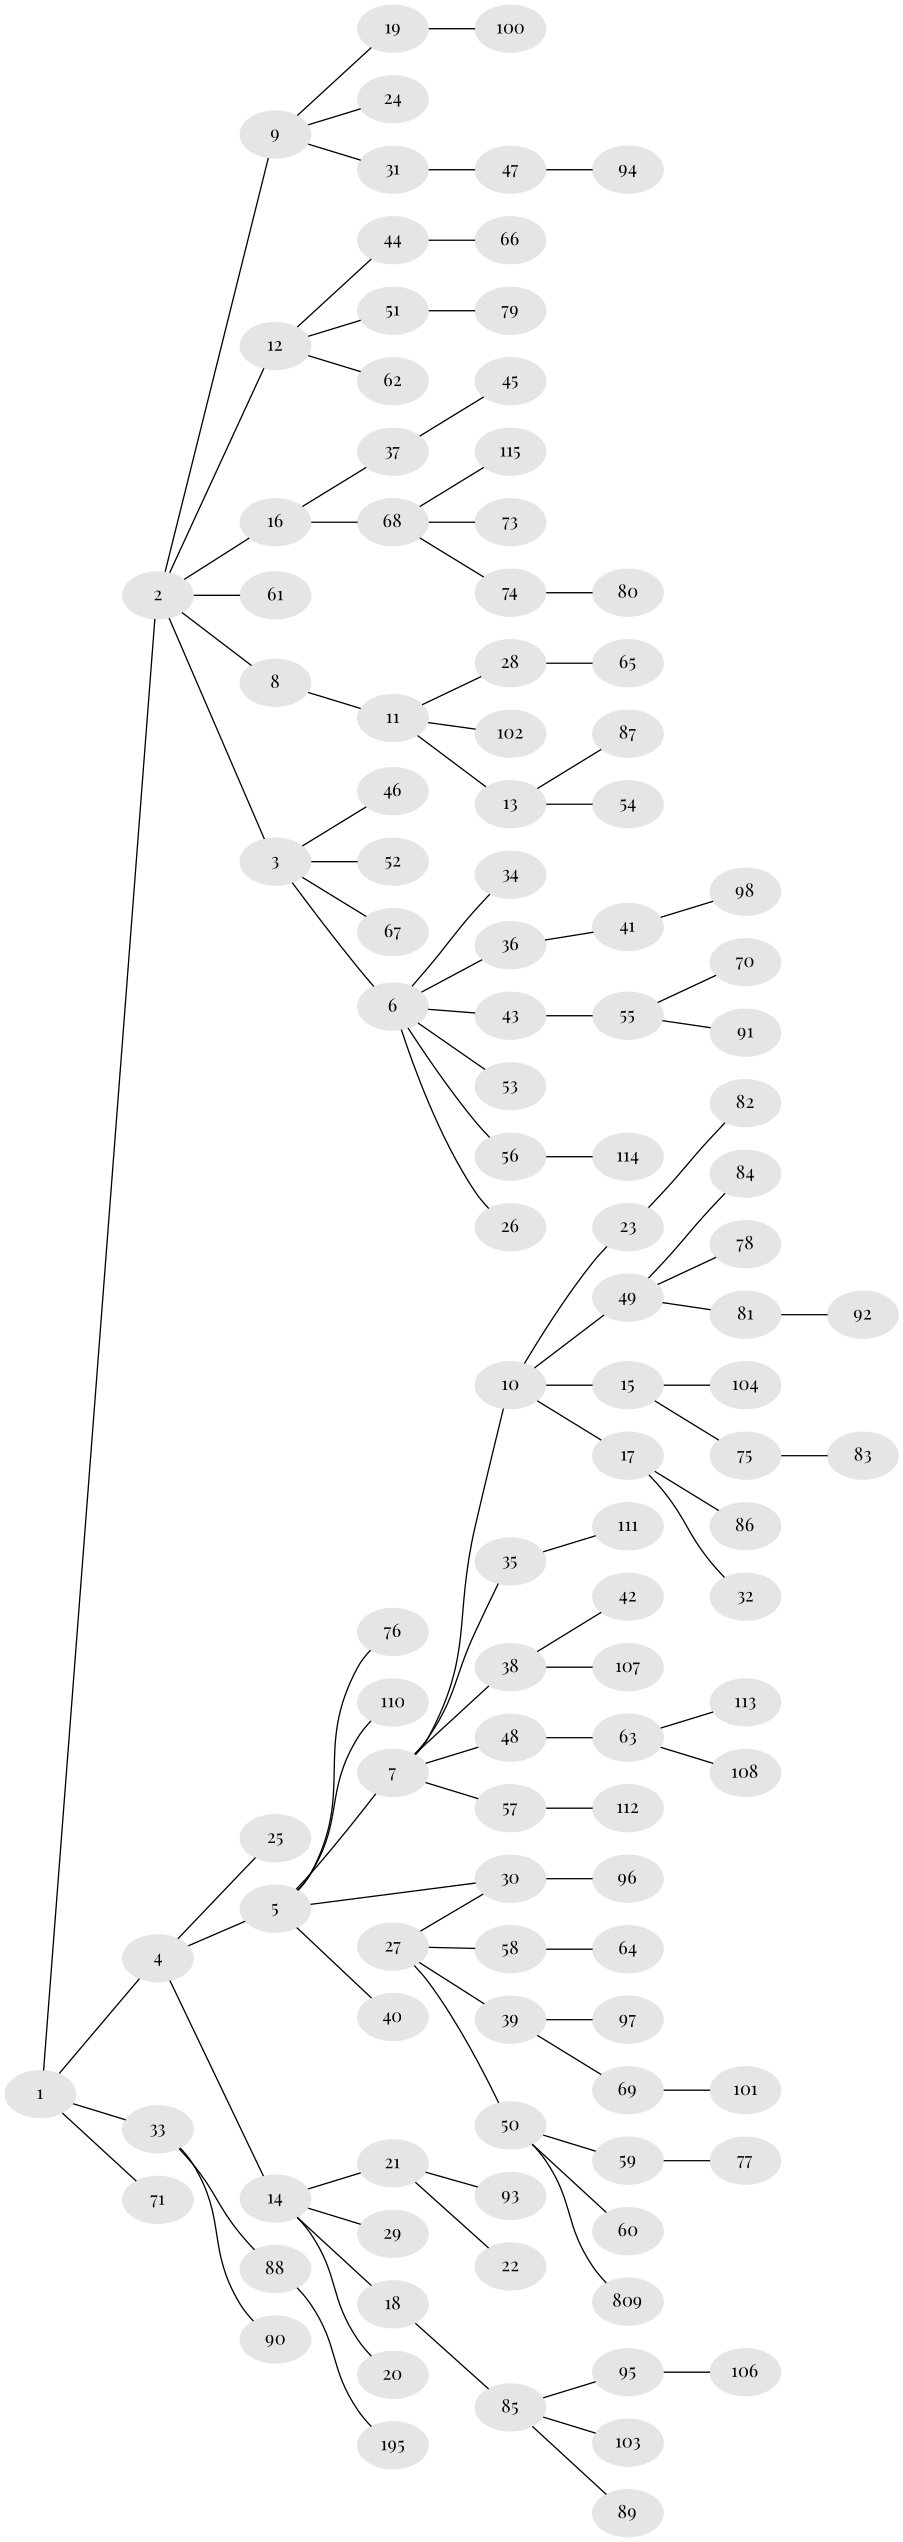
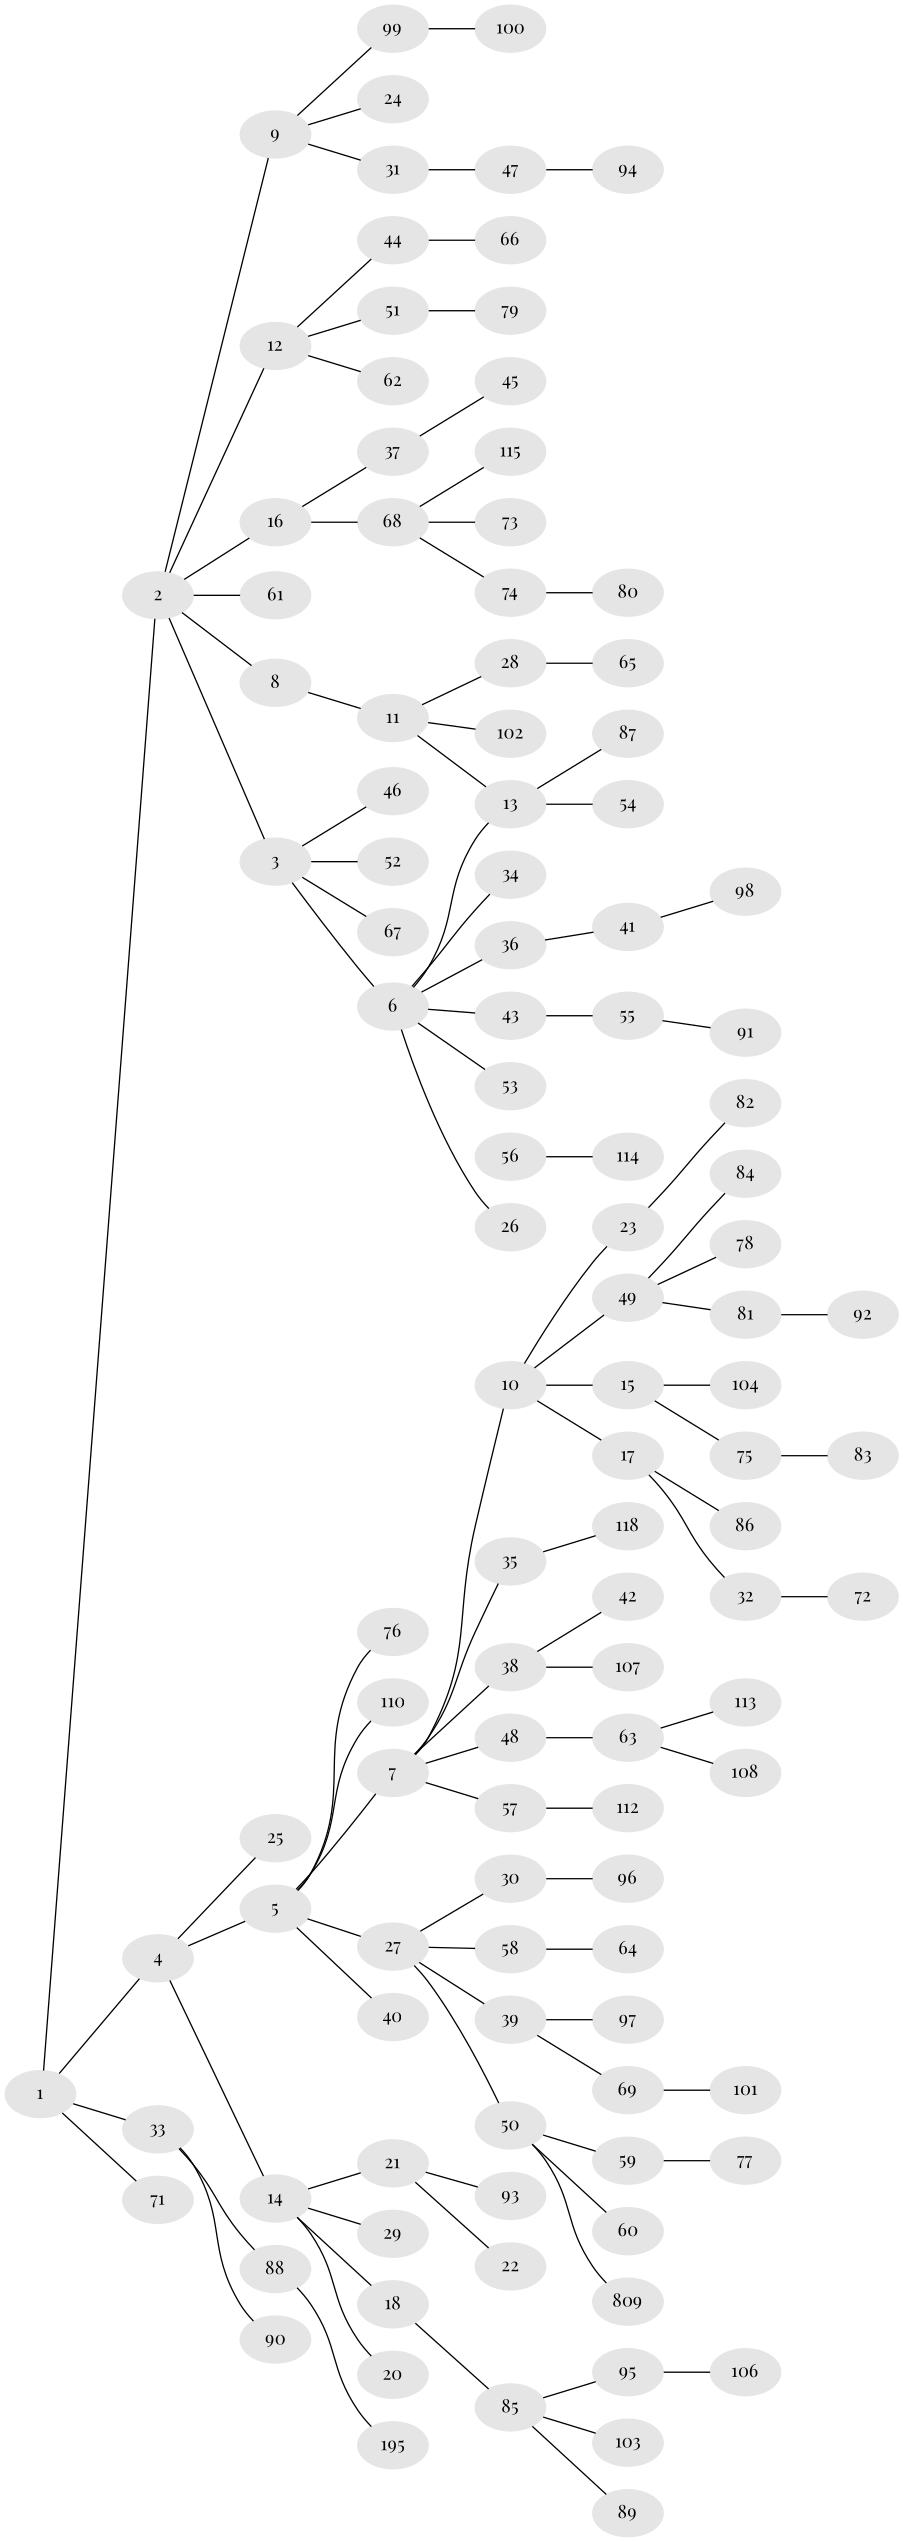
node "19": label "19" -> "99"
node "70": removed
edge "6" -- "56": now "6" -- "13"
node "111": label "111" -> "118"
node "72": added
edge "30" -- "5": now "27" -- "5"
